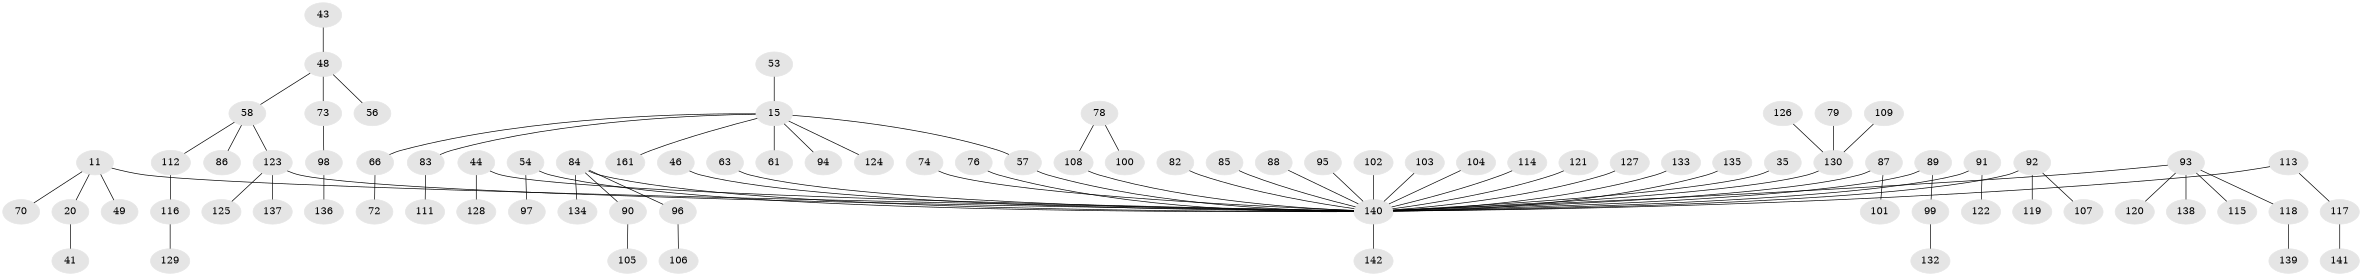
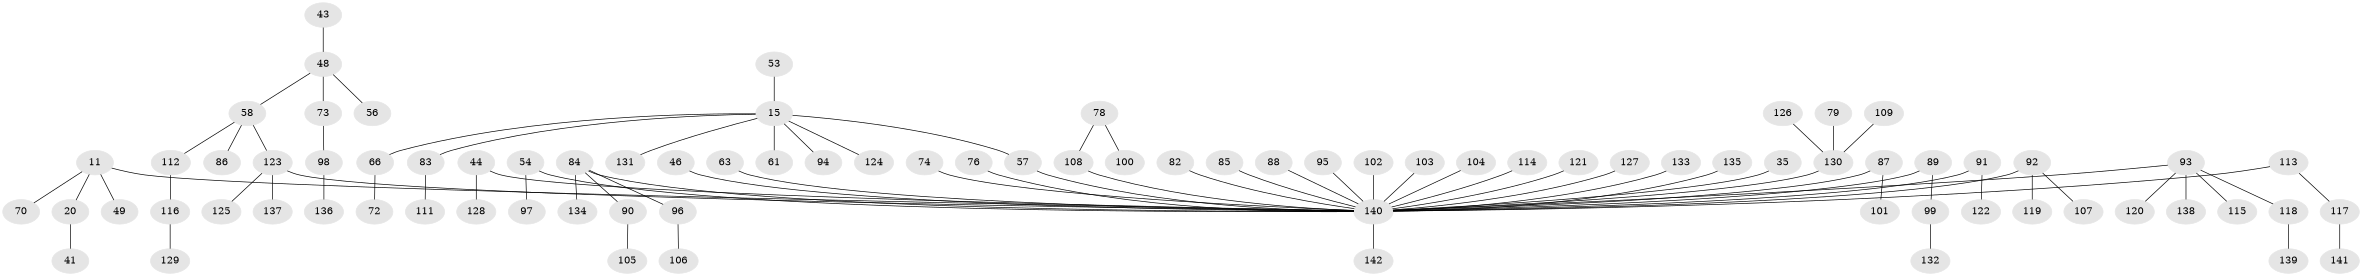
node "161": label "161" -> "131"
